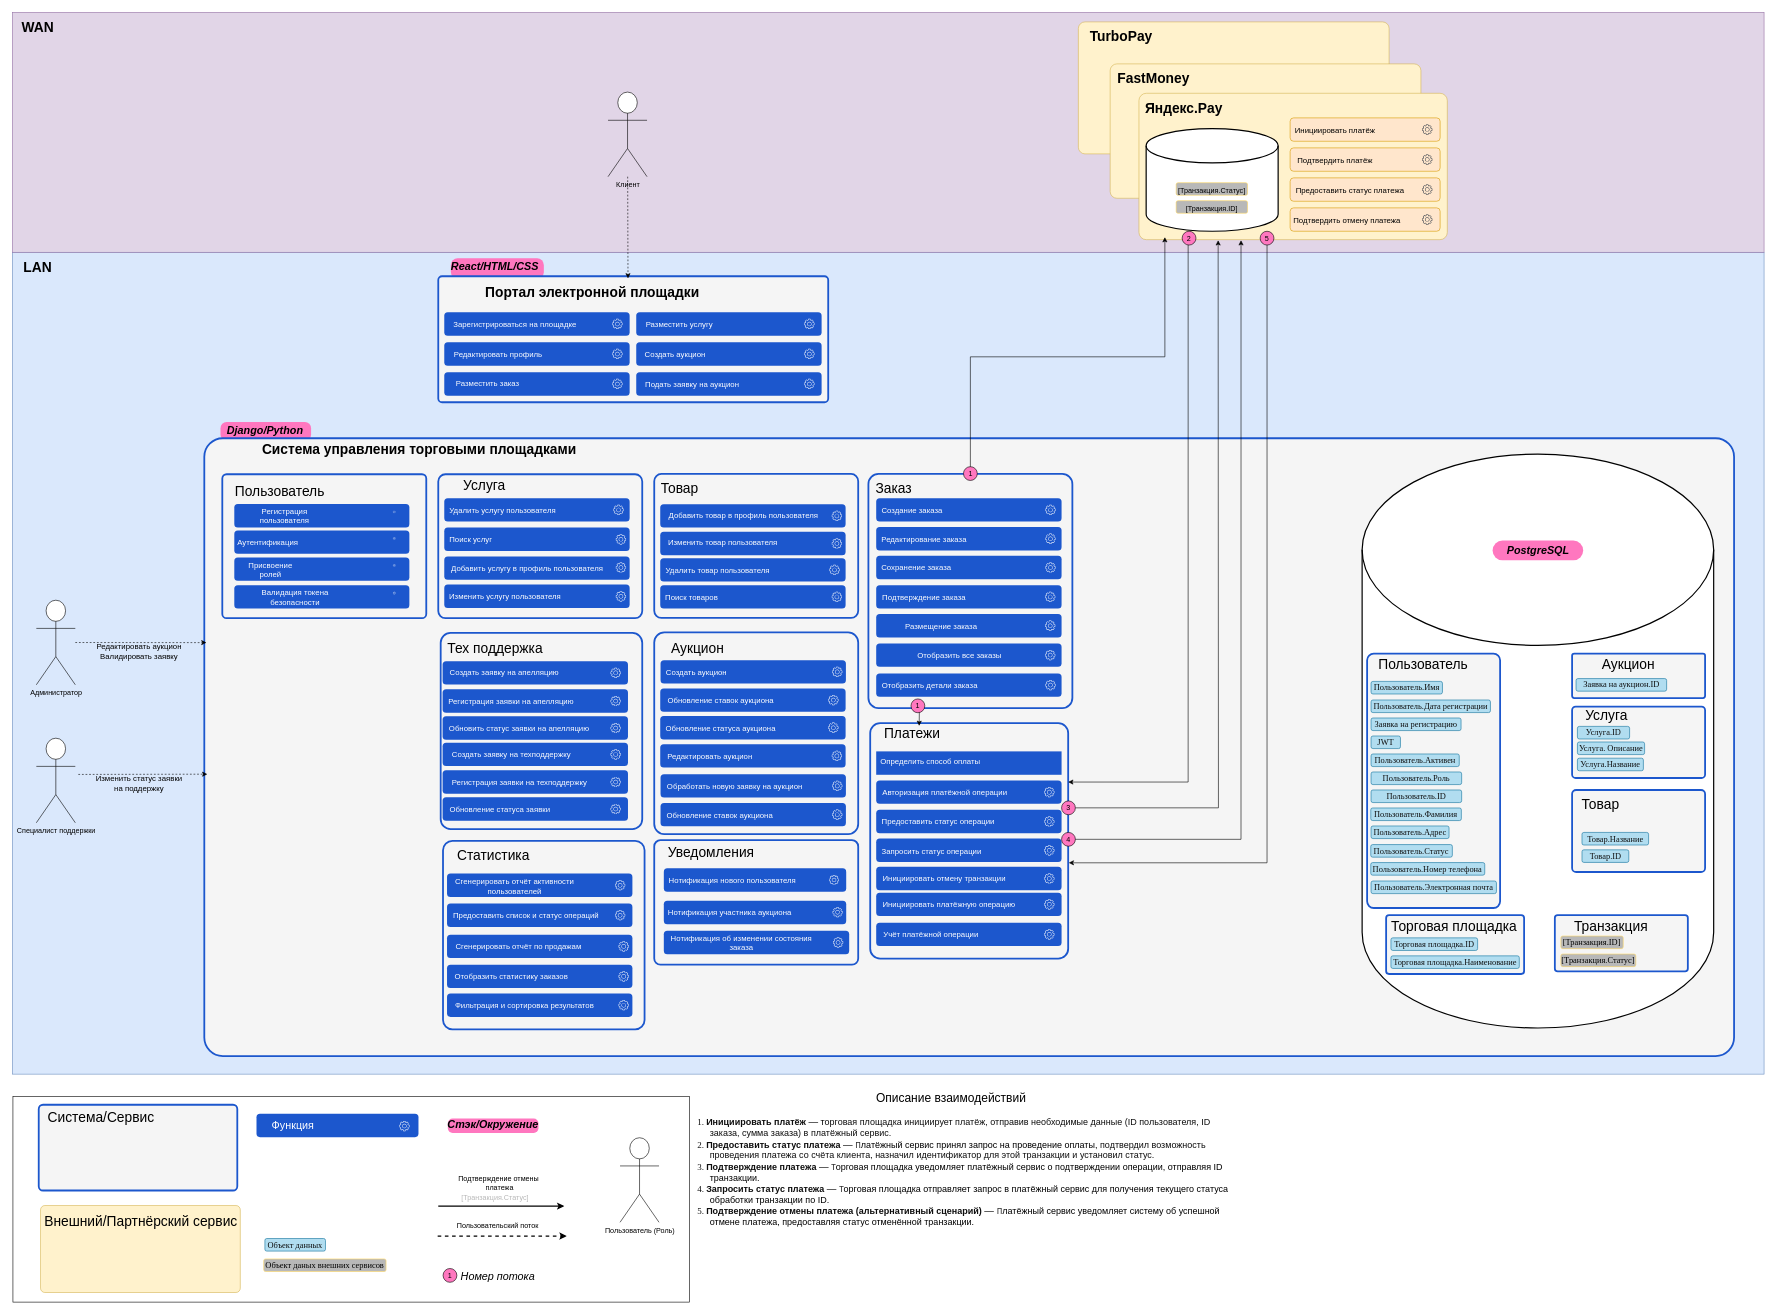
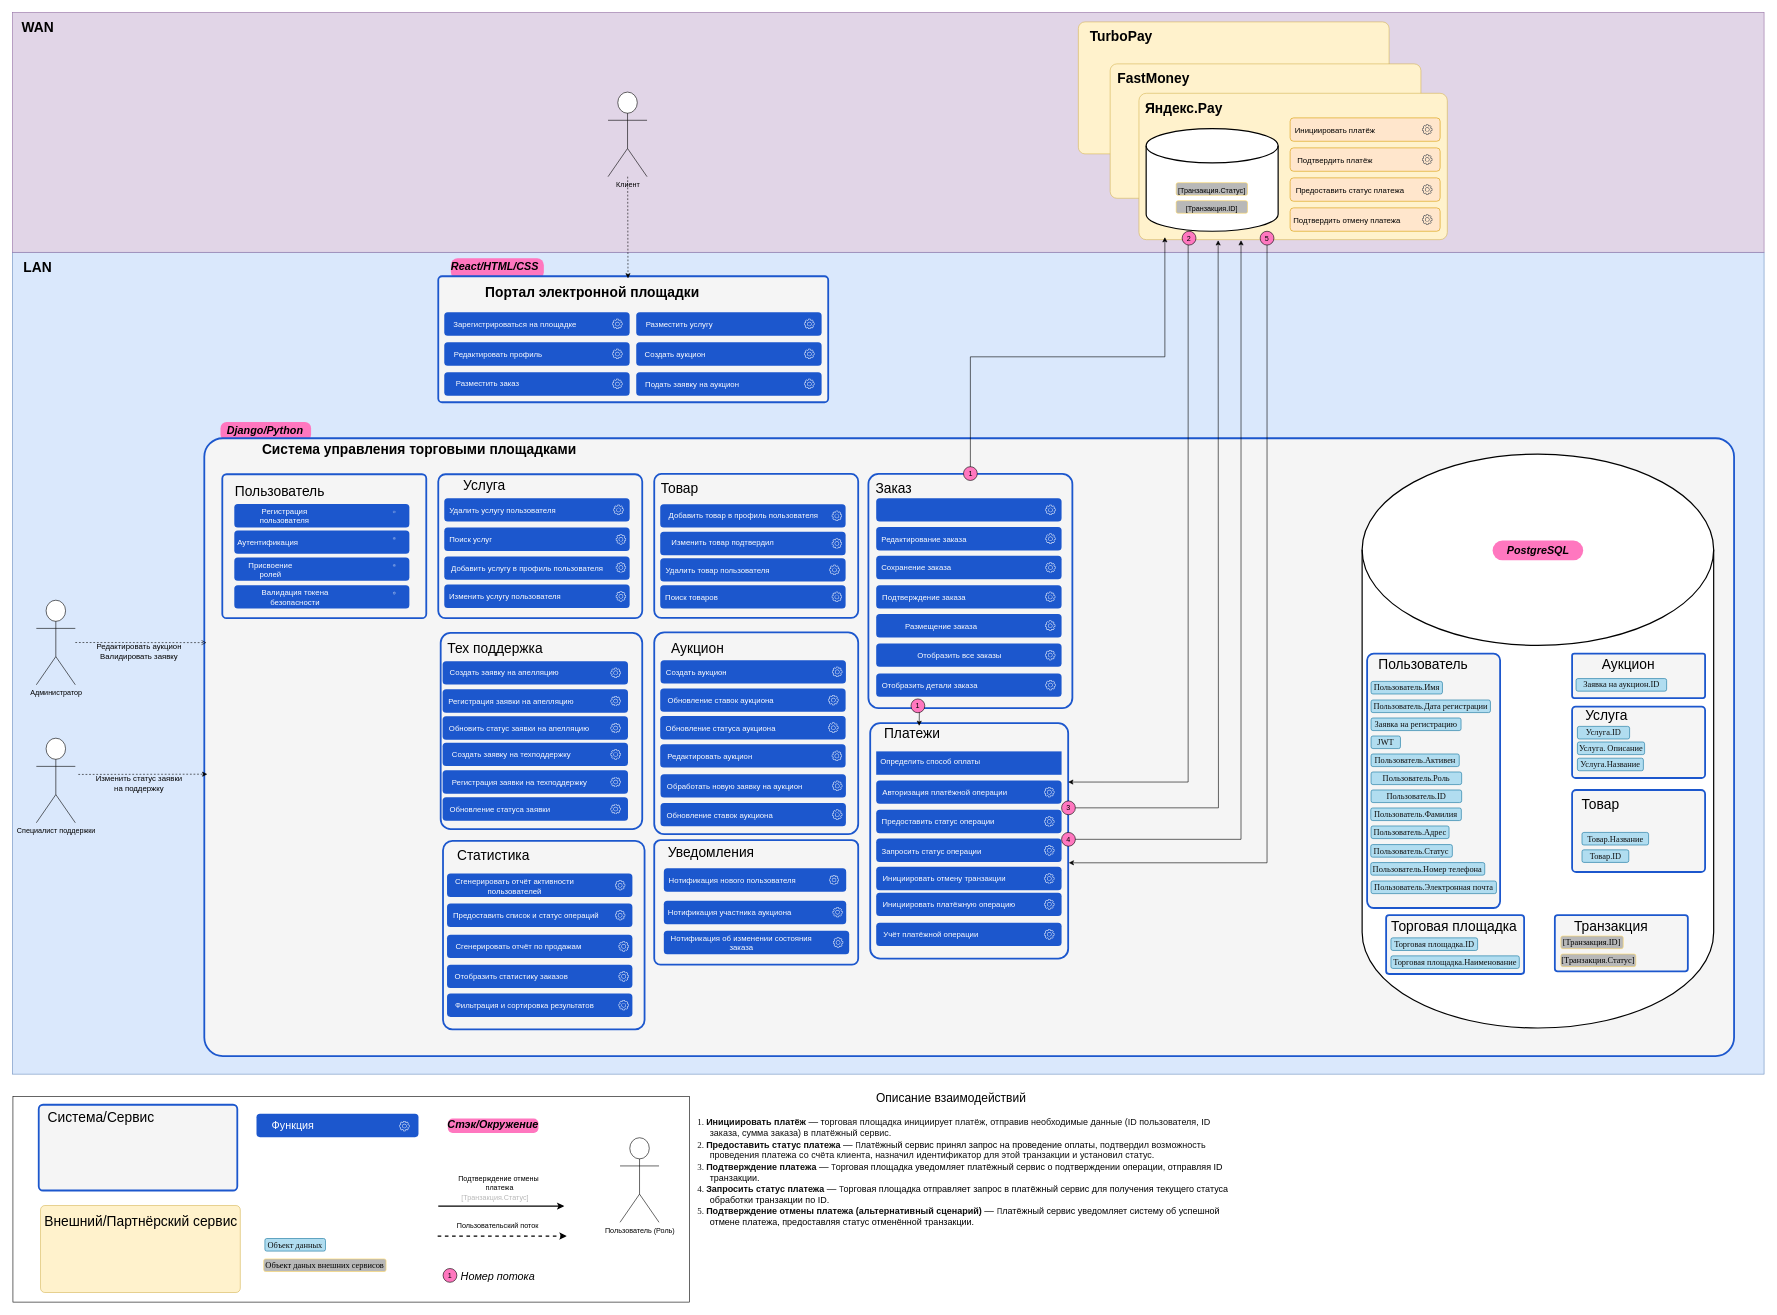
node "Создание заказа": removed
node "Изменить товар пользователя": label "Изменить товар пользователя" -> "Изменить товар подтвердил"
edge "Администратор" -> "Редактировать аукцион Валидировать заявку": arrowhead classic -> open
